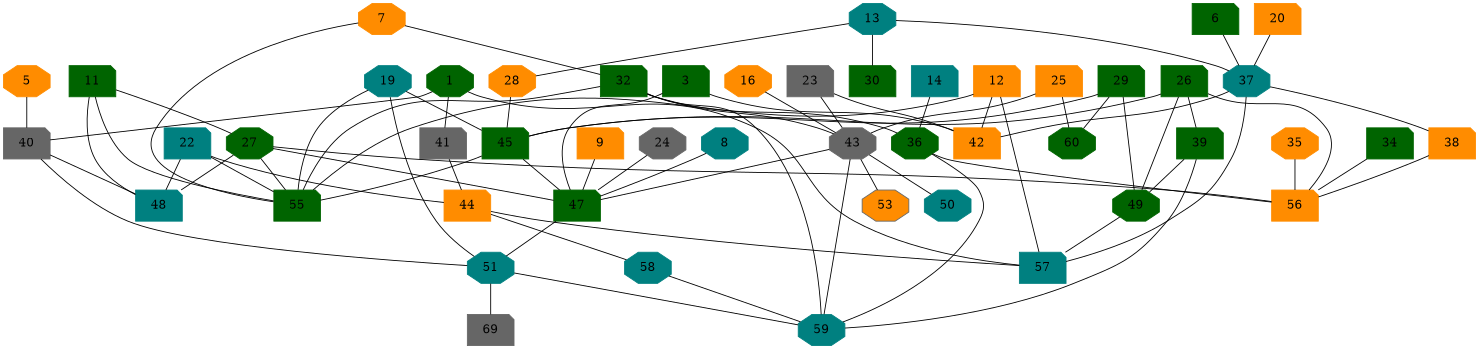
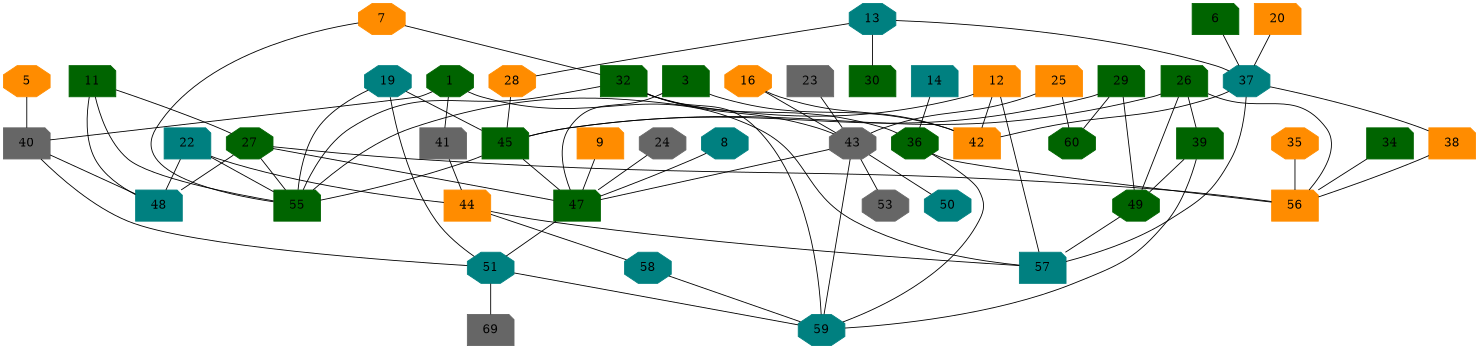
edge "23" -- "42": now "16" -- "42"
node "53": fillcolor darkorange -> gray40
